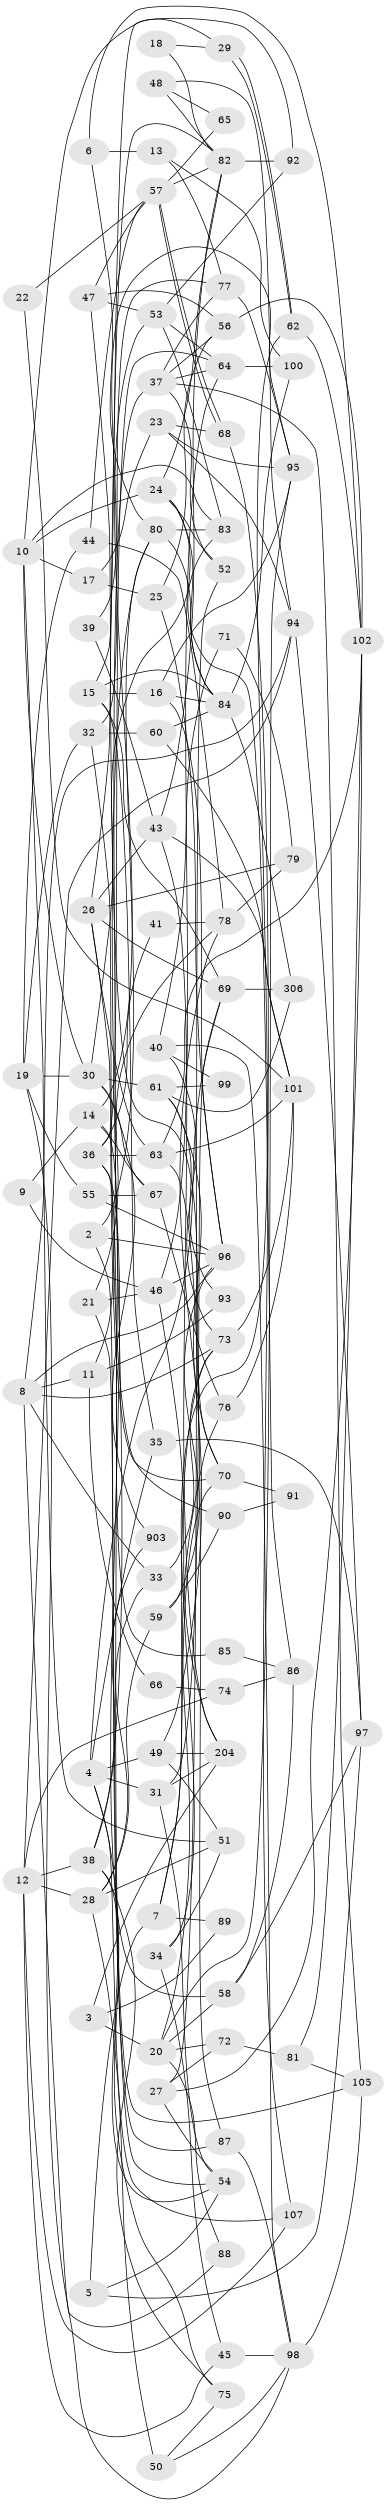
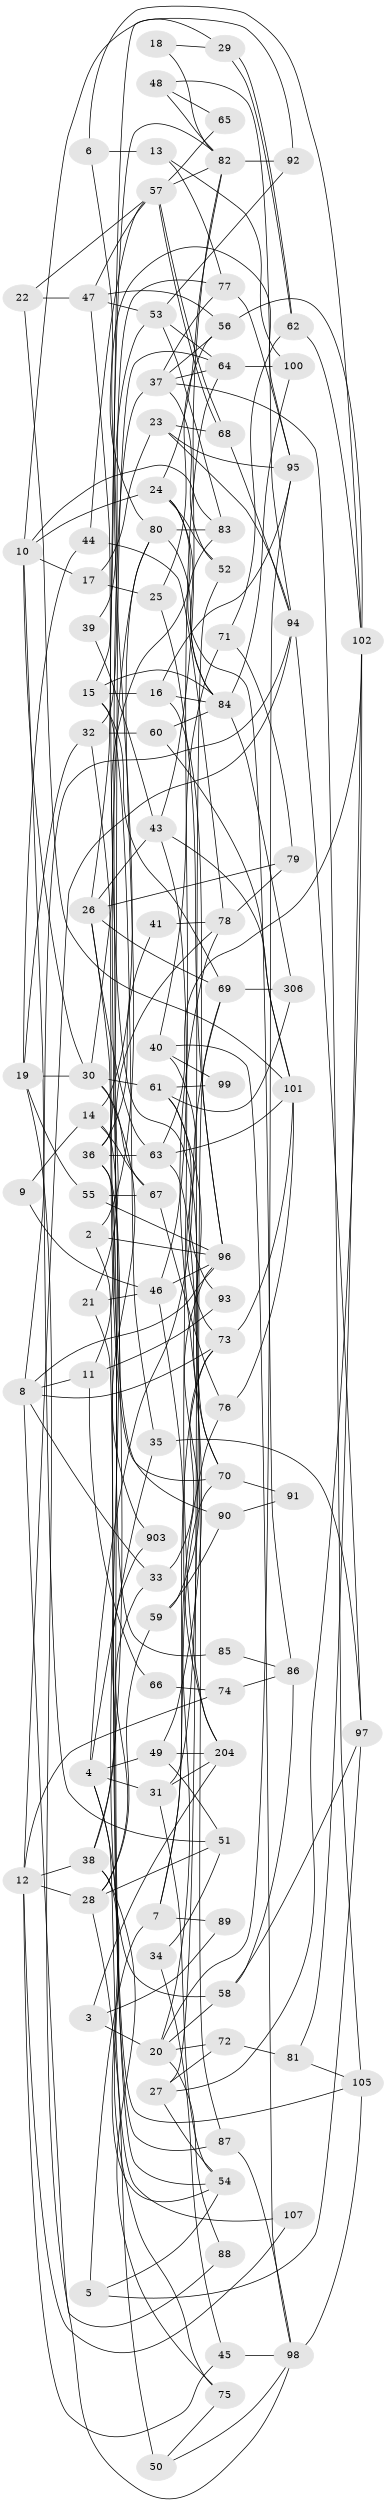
edge "22" -- "47": added
edge "62" -- "34": now "62" -- "71"
edge "68" -- "107": now "68" -- "94"
